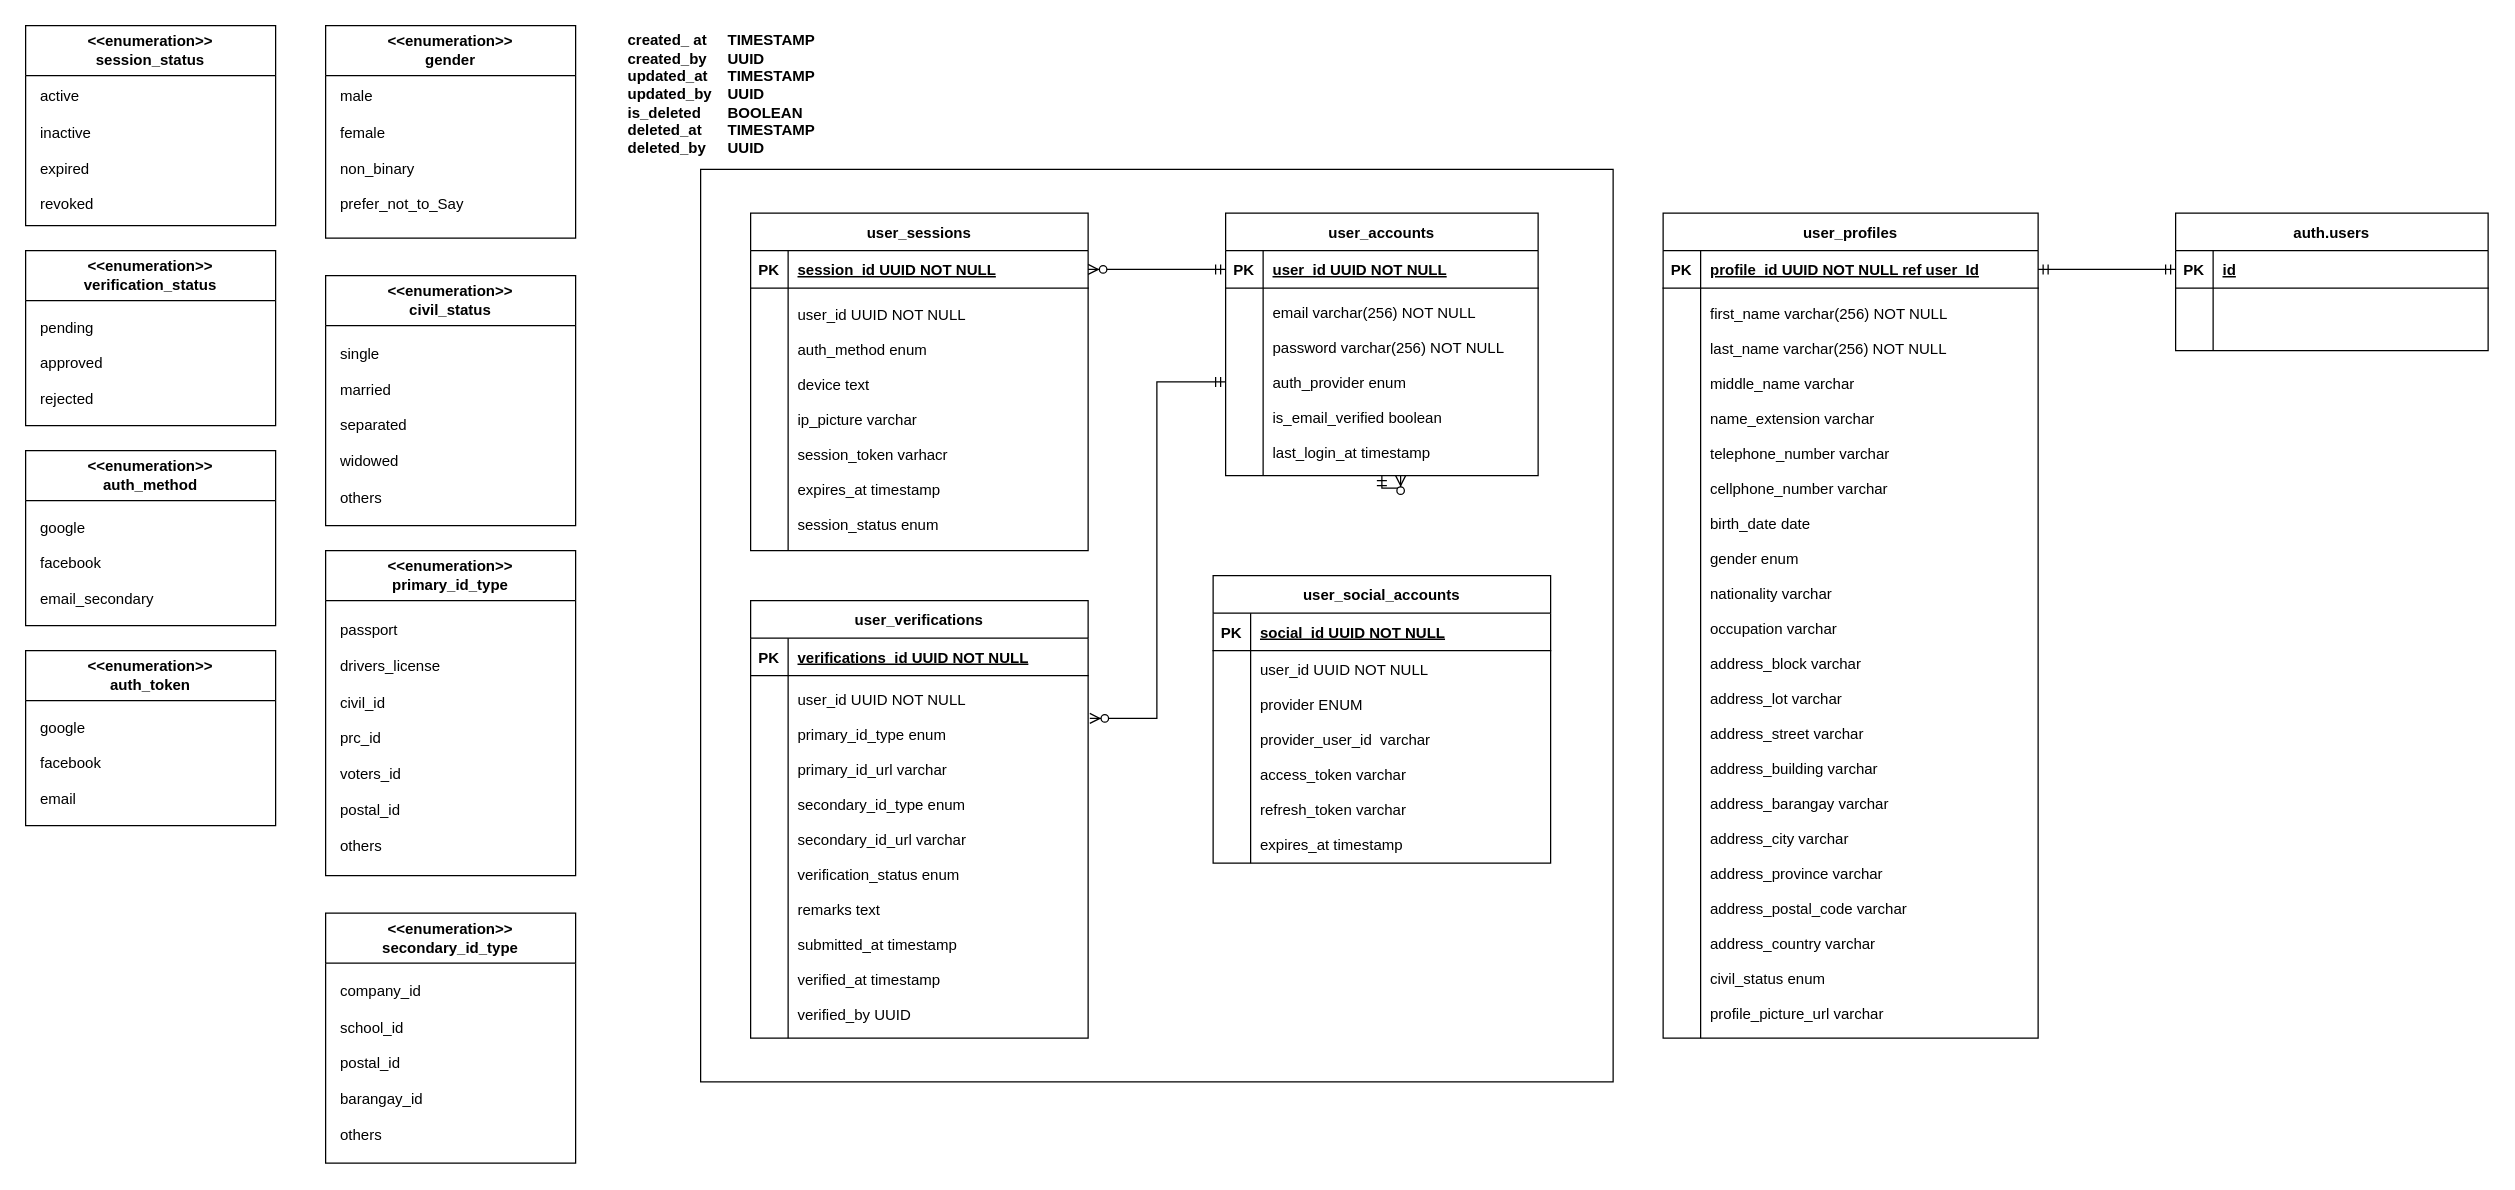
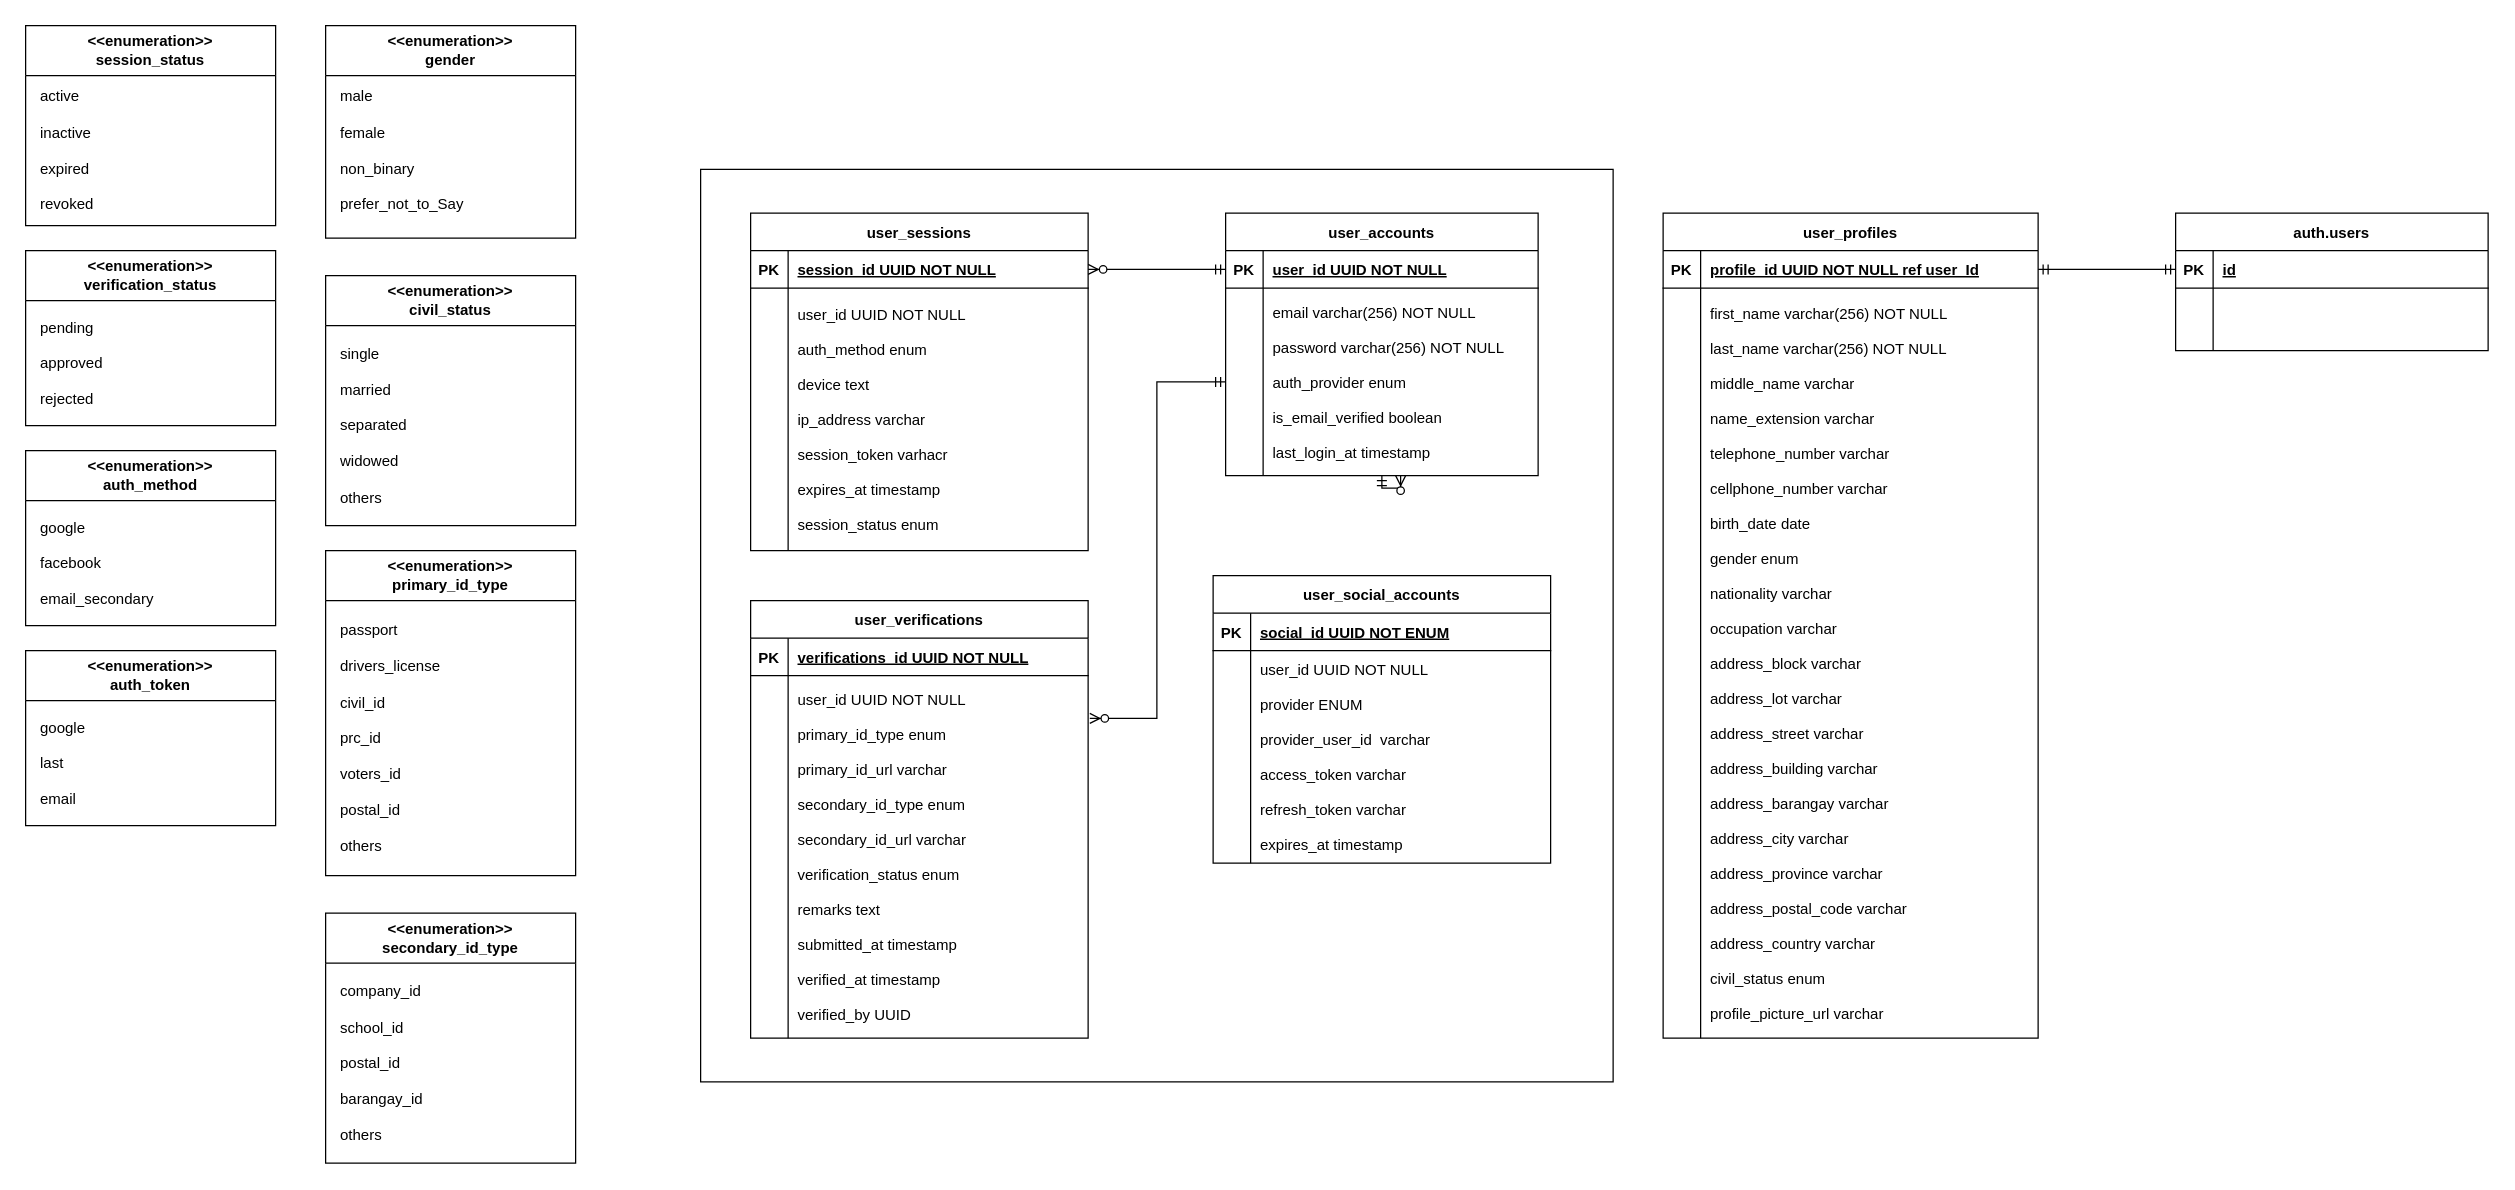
node "created_ at TIMESTAMP created_by UUID updated_at TIMESTAMP updated_by UUID is_deleted BOOLEAN deleted_at TIMESTAMP deleted_by UUID": removed
node "user_id UUID NOT NULL auth_method enum device text ip_picture varchar session_token varhacr expires_at timestamp session_status enum": label "user_id UUID NOT NULL auth_method enum device text ip_picture varchar session_token varhacr expires_at timestamp session_status enum" -> "user_id UUID NOT NULL auth_method enum device text ip_address varchar session_token varhacr expires_at timestamp session_status enum"
node "social_id UUID NOT NULL": label "social_id UUID NOT NULL" -> "social_id UUID NOT ENUM"
node "google facebook email": label "google facebook email" -> "google last email"
